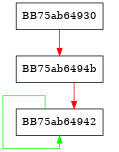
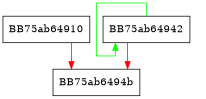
node "BB75ab64930": label "BB75ab64930" -> "BB75ab64910"
edge "BB75ab6494b" -> "BB75ab64942": reversed
